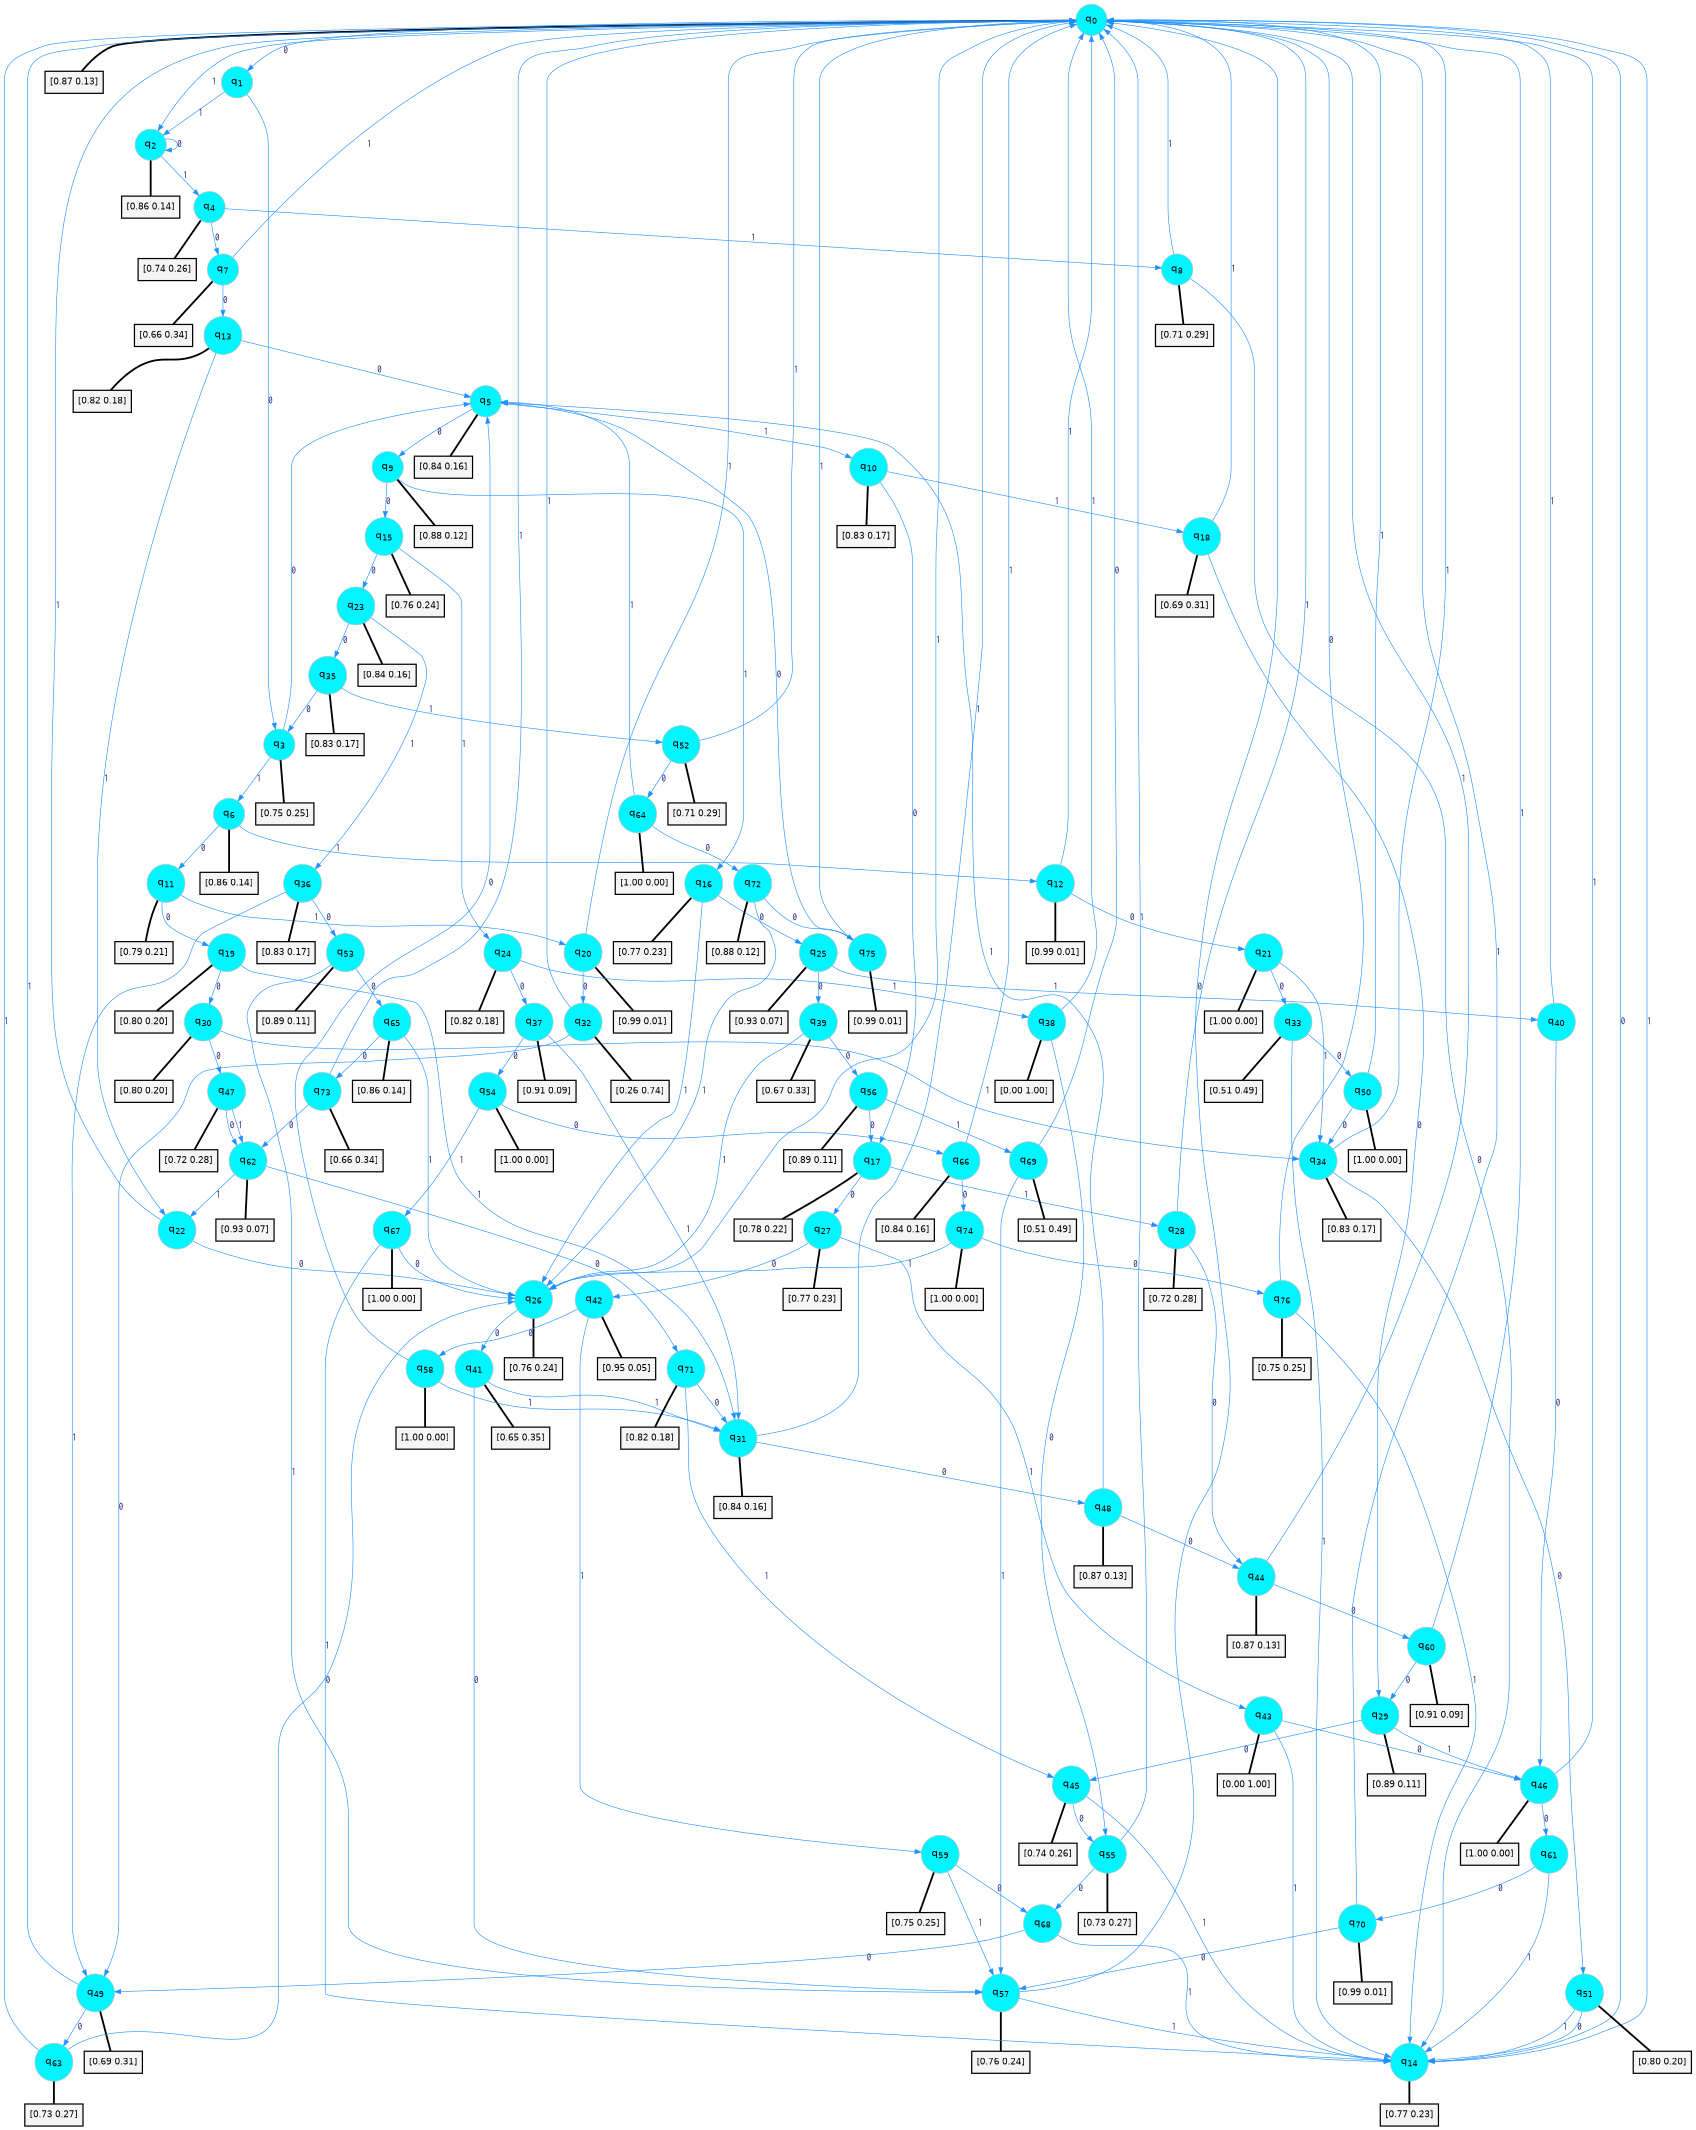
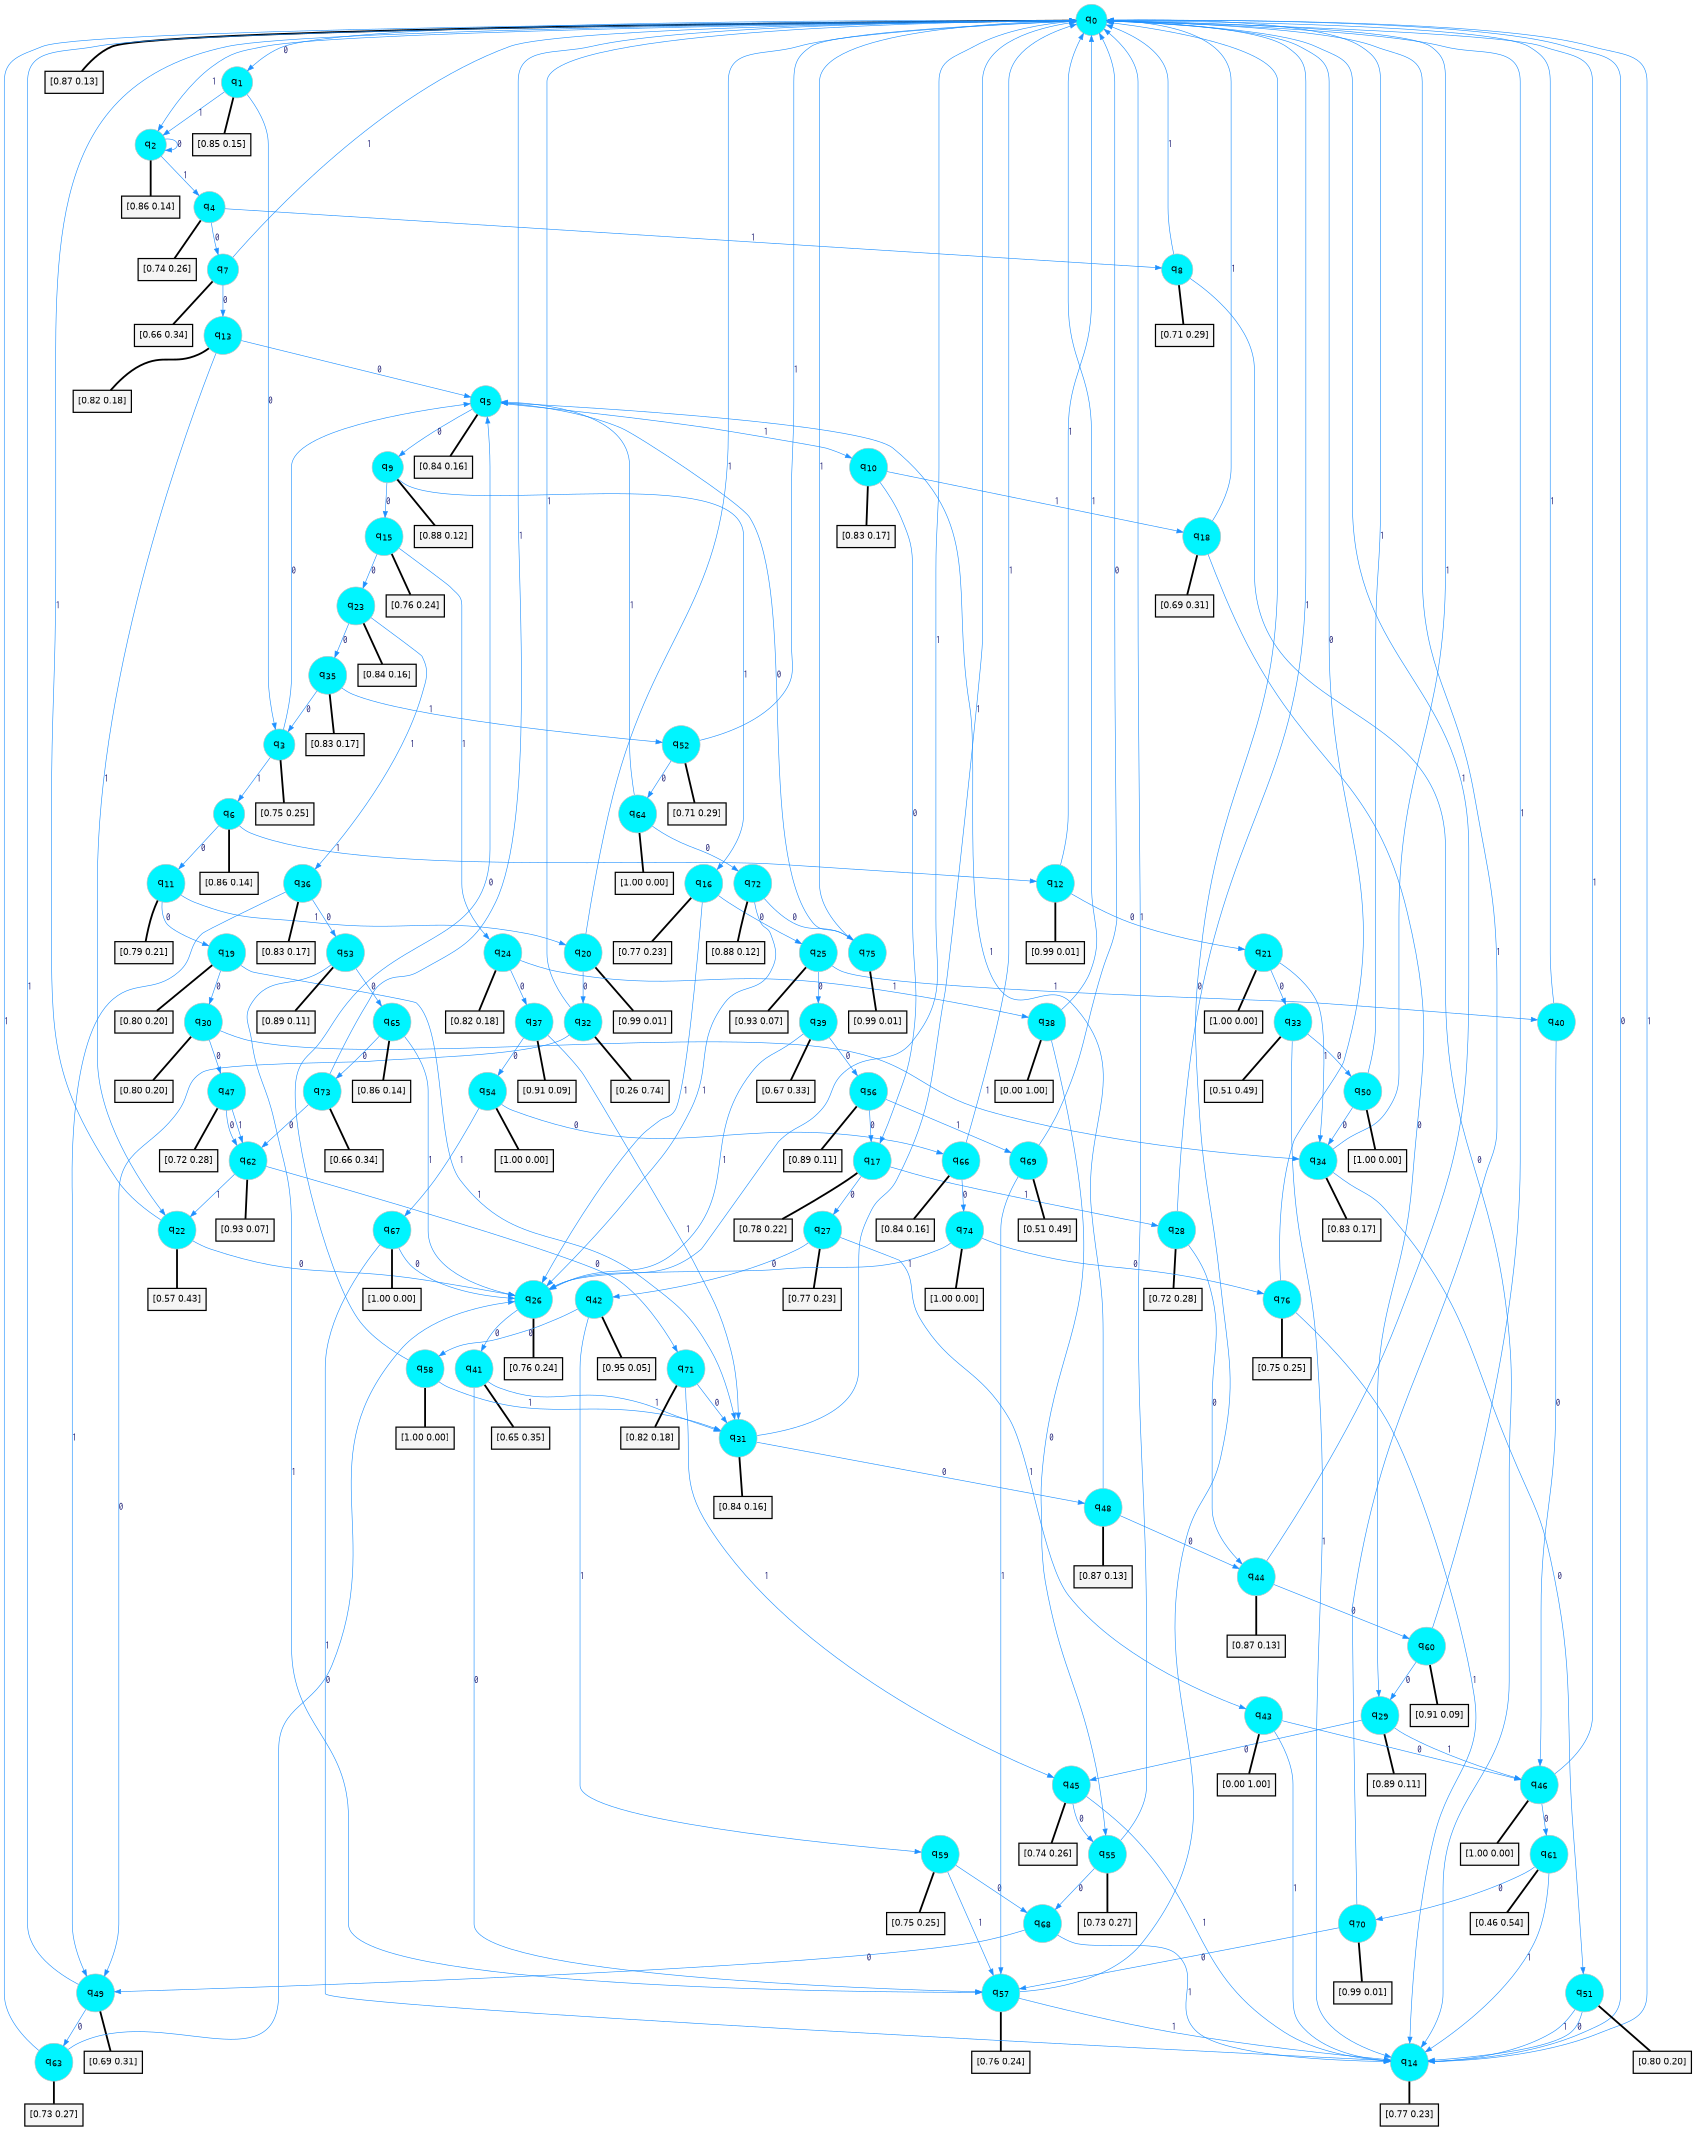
node "[0.85 0.15]": added
node "[0.57 0.43]": added
node "[0.46 0.54]": added
